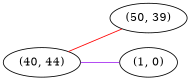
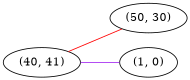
node "(50, 39)": label "(50, 39)" -> "(50, 30)"
node "(40, 44)": label "(40, 44)" -> "(40, 41)"
